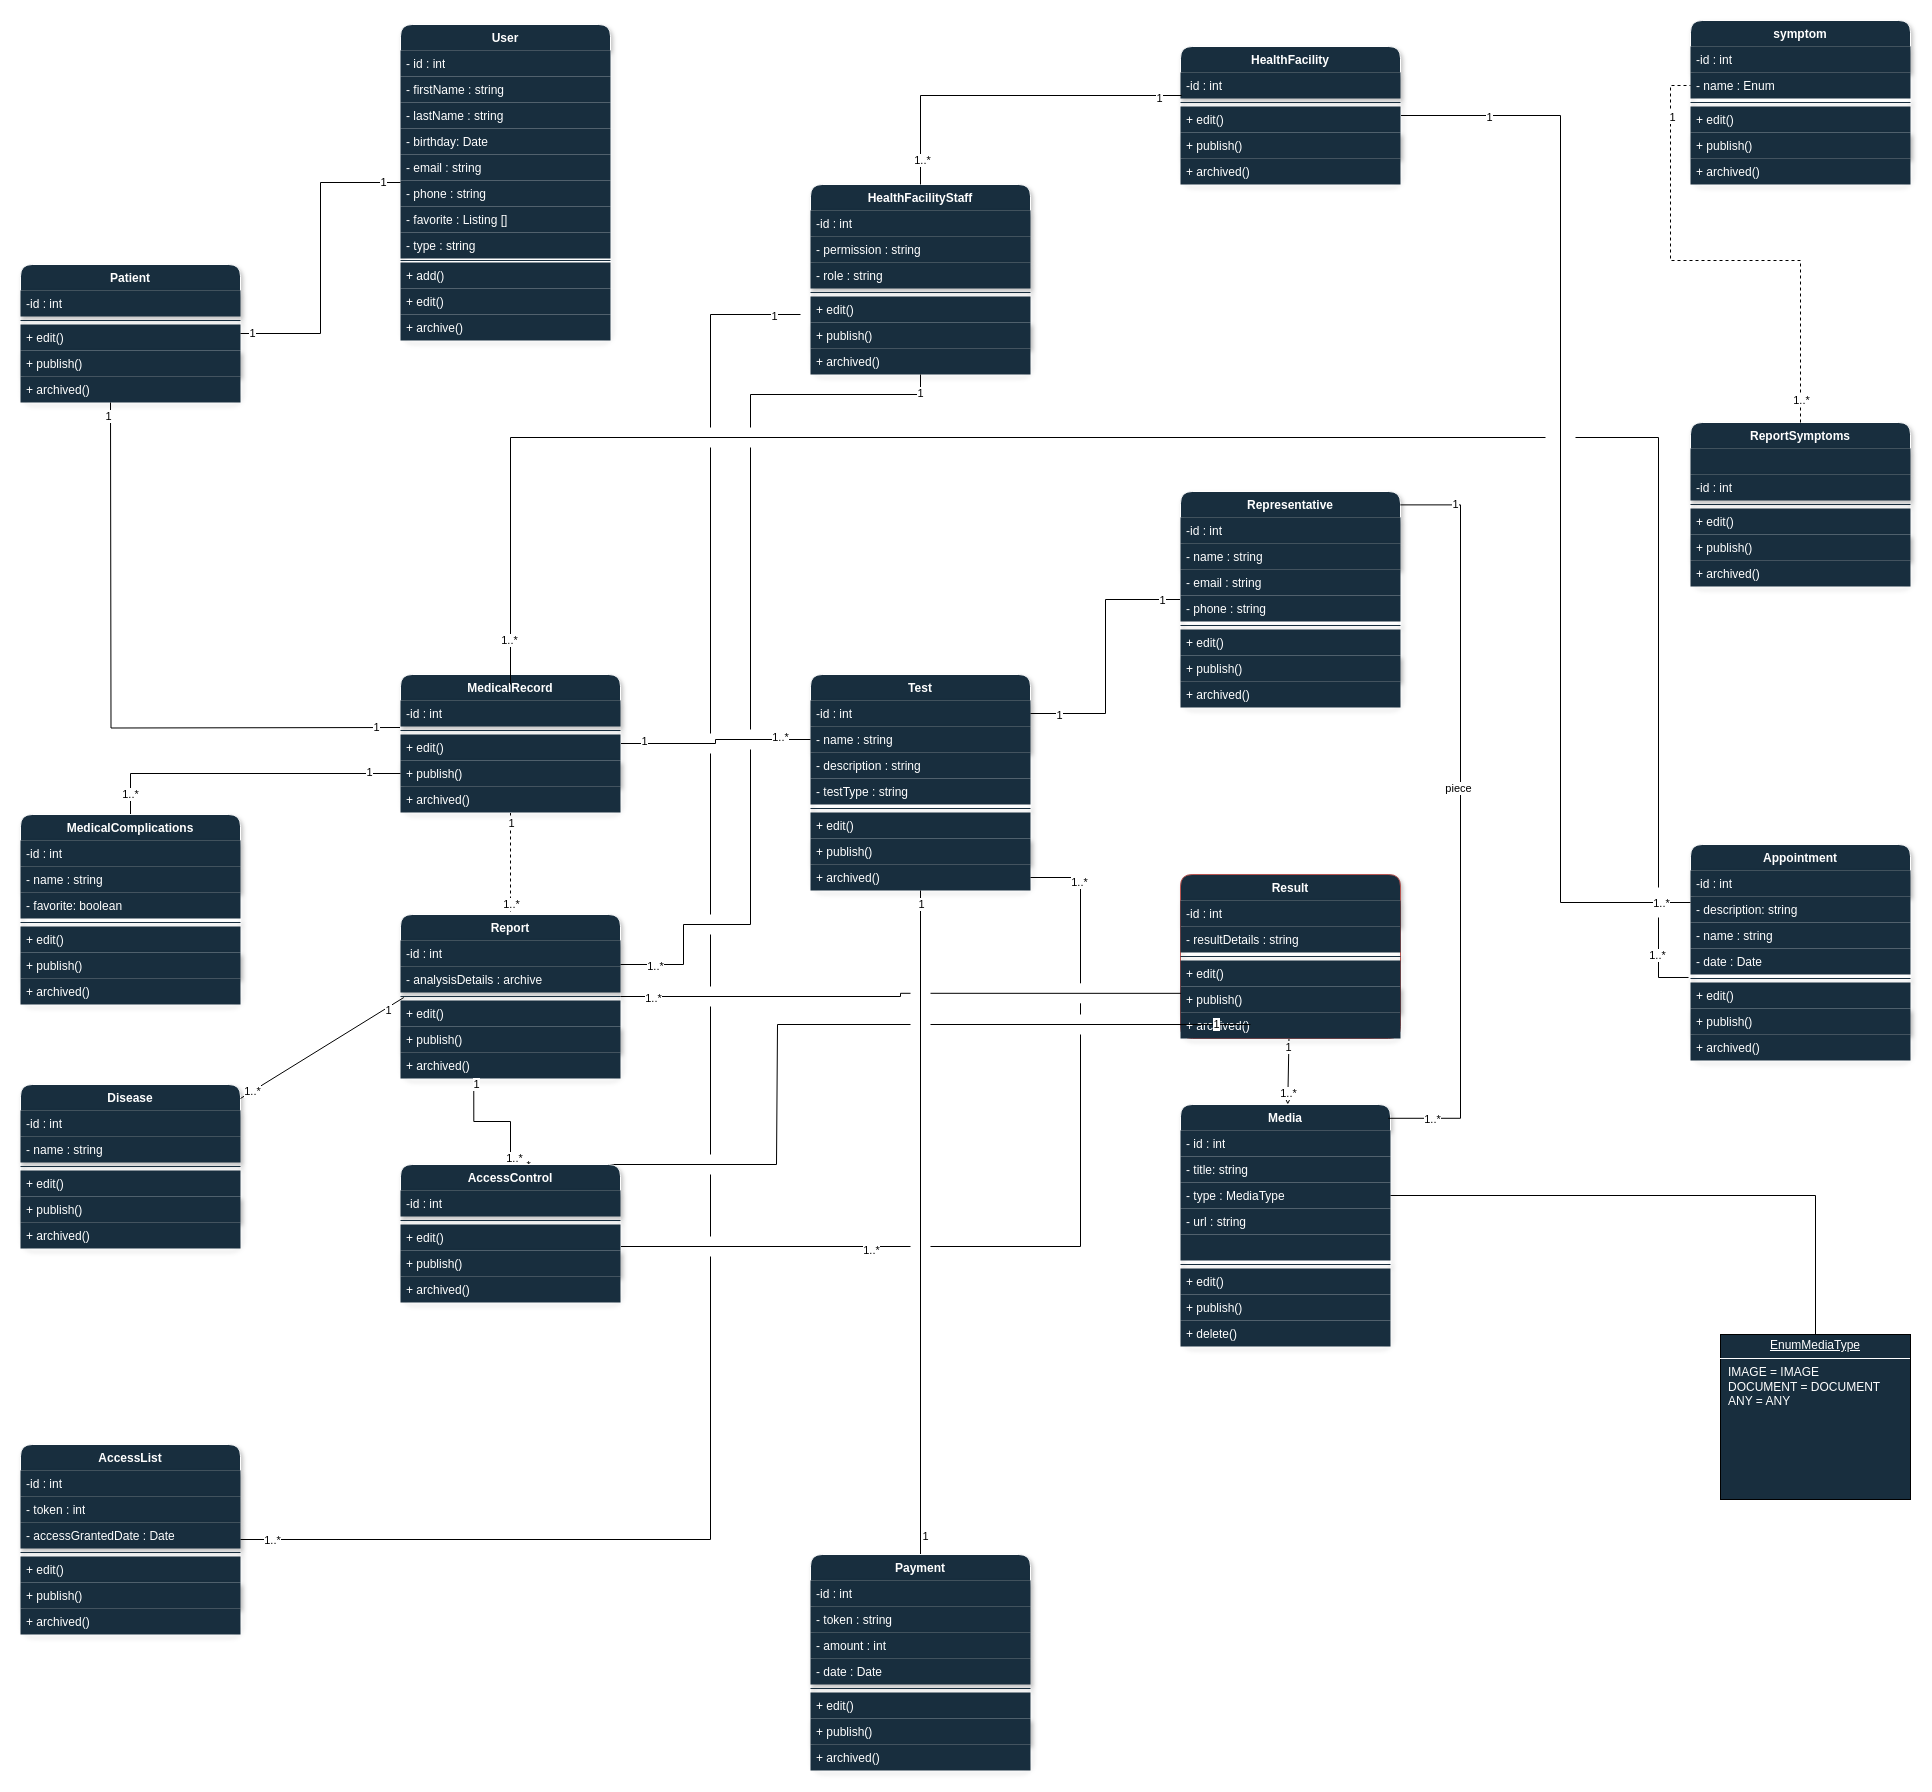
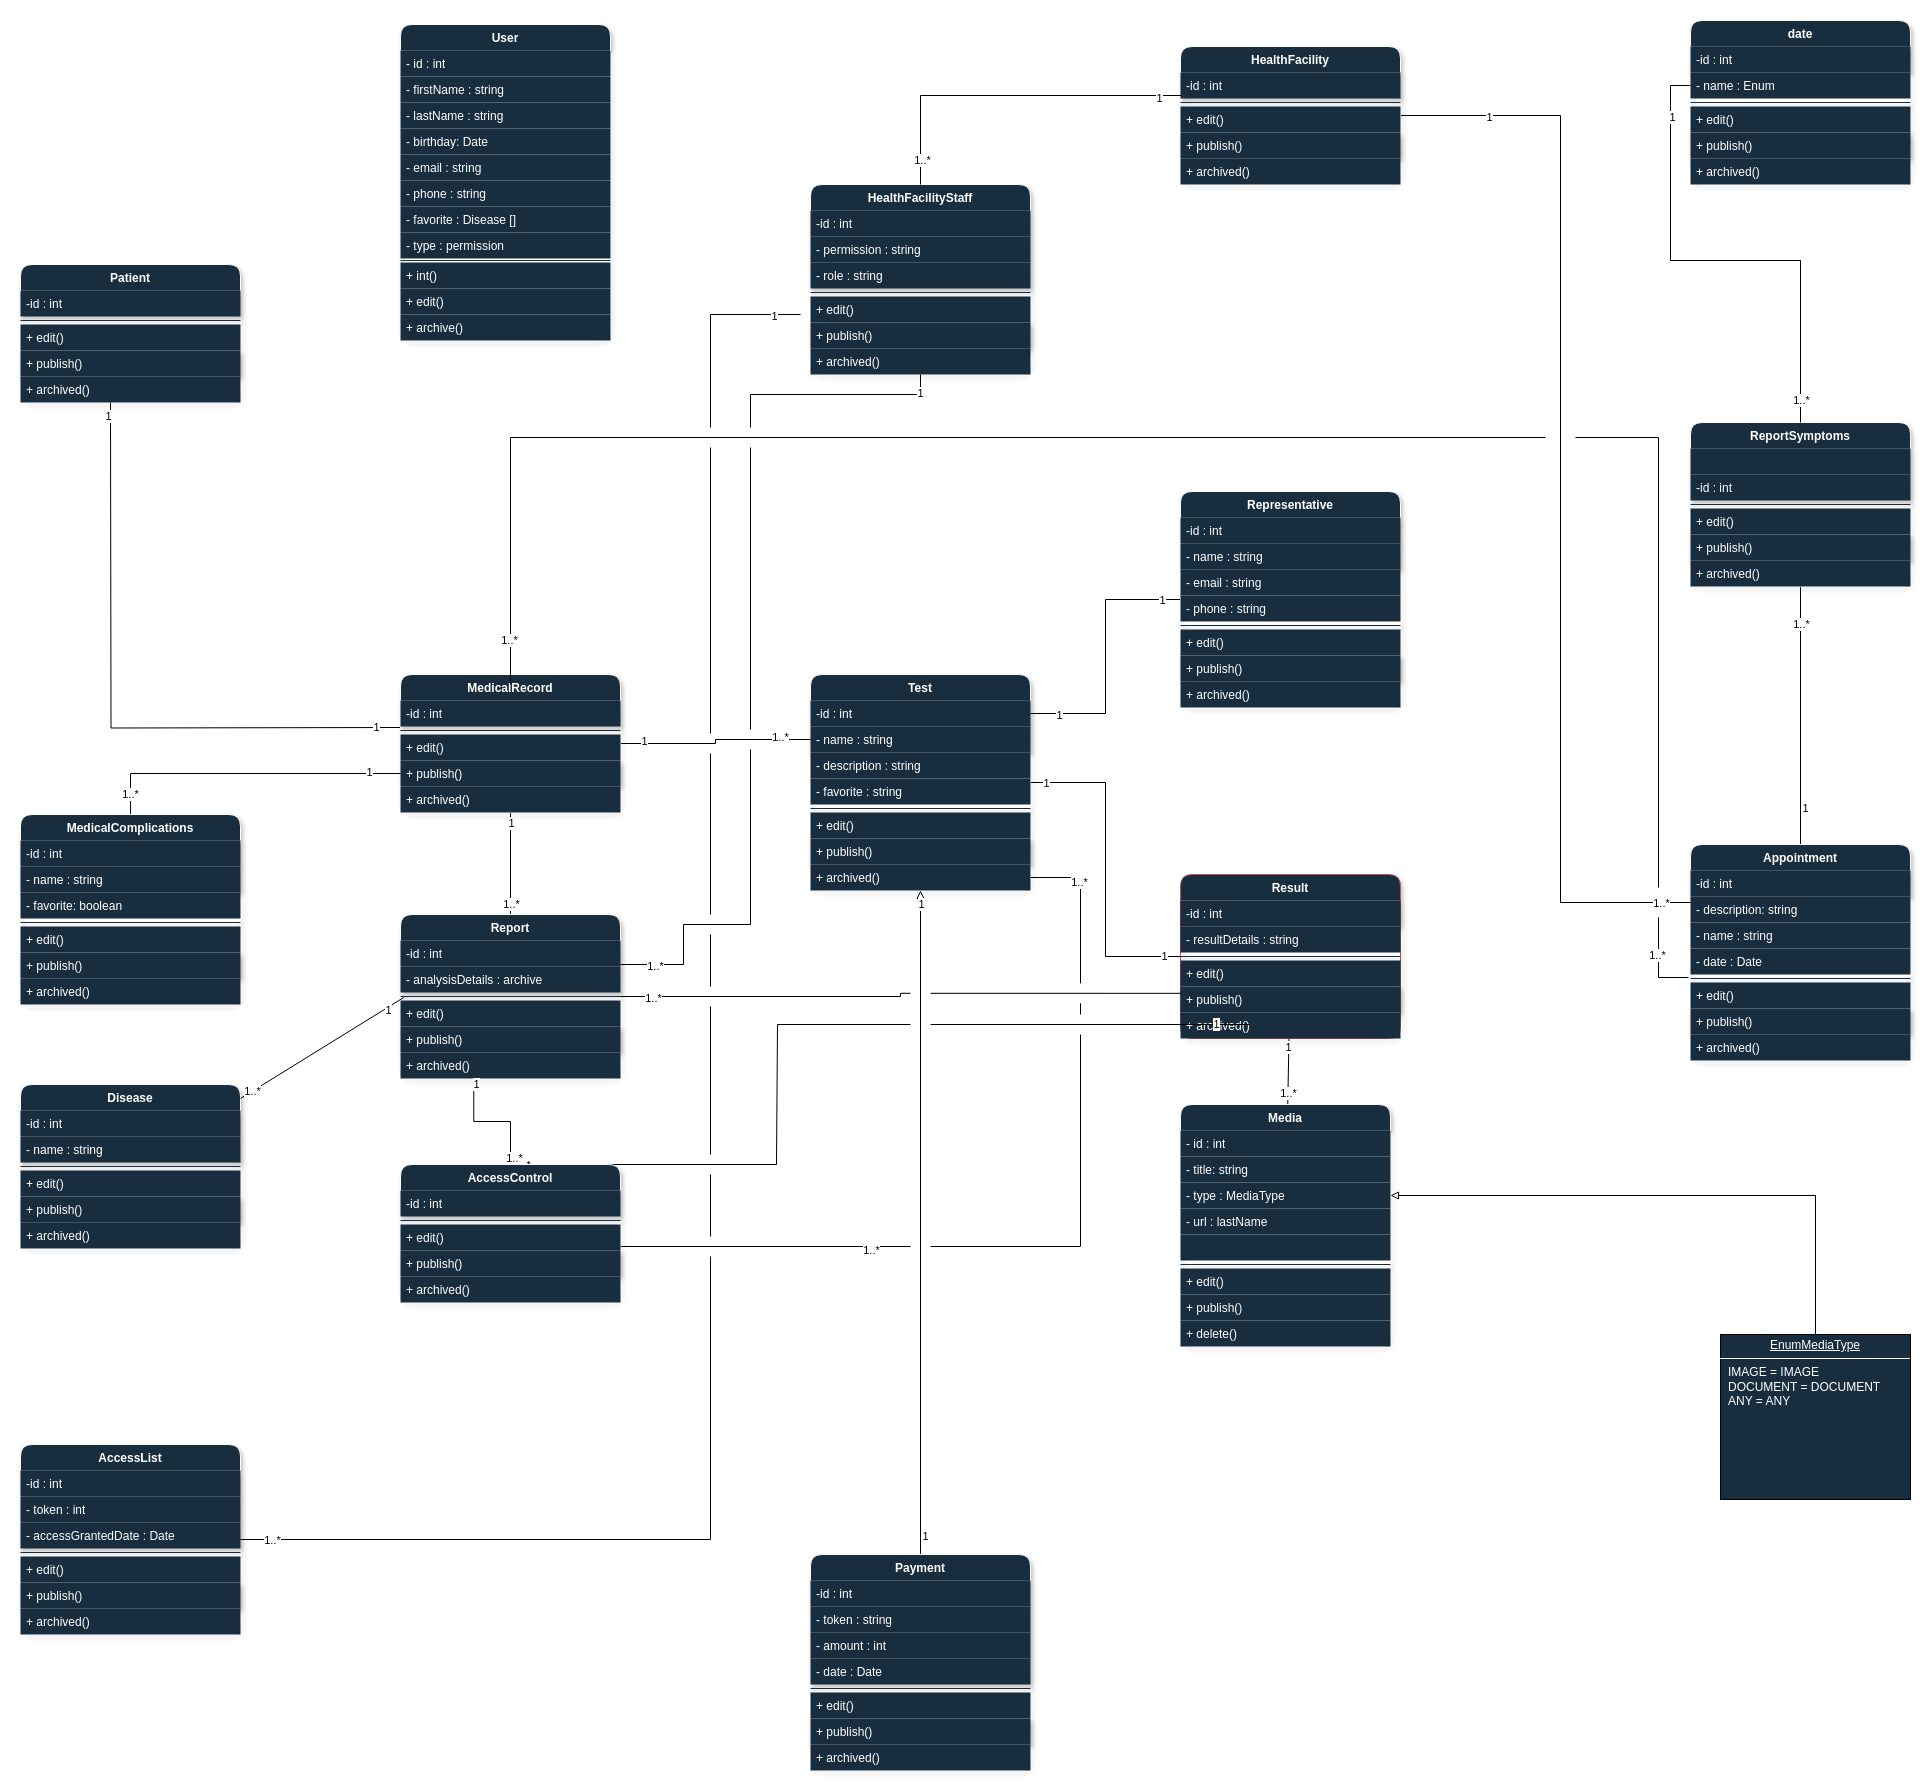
node "symptom": label "symptom" -> "date"
node "- favorite : Listing []": label "- favorite : Listing []" -> "- favorite : Disease []"
node "- type : string": label "- type : string" -> "- type : permission"
edge "User" -- "Patient": removed, labels "1", "1"
edge "- name : Enum" -- "ReportSymptoms": style dashed -> solid
node "+ add()": label "+ add()" -> "+ int()"
edge "ReportSymptoms" -- "Appointment": added, labels "1..*", "1"
node "- testType : string": label "- testType : string" -> "- favorite : string"
edge "Representative" -- "Media": removed, labels "1", "piece", "1..*"
edge "MedicalRecord" -- "Report": style dashed -> solid
edge "Test" -- "Result": added, labels "1", "1"
edge "Test" -- "Payment": arrowhead none -> block
edge "Result" -> "Media": arrowhead classic -> none
edge "- type : MediaType" -- "EnumMediaType IMAGE = IMAGE DOCUMENT = DOCUMENT ANY = ANY": arrowhead none -> block
node "- url : string": label "- url : string" -> "- url : lastName"
